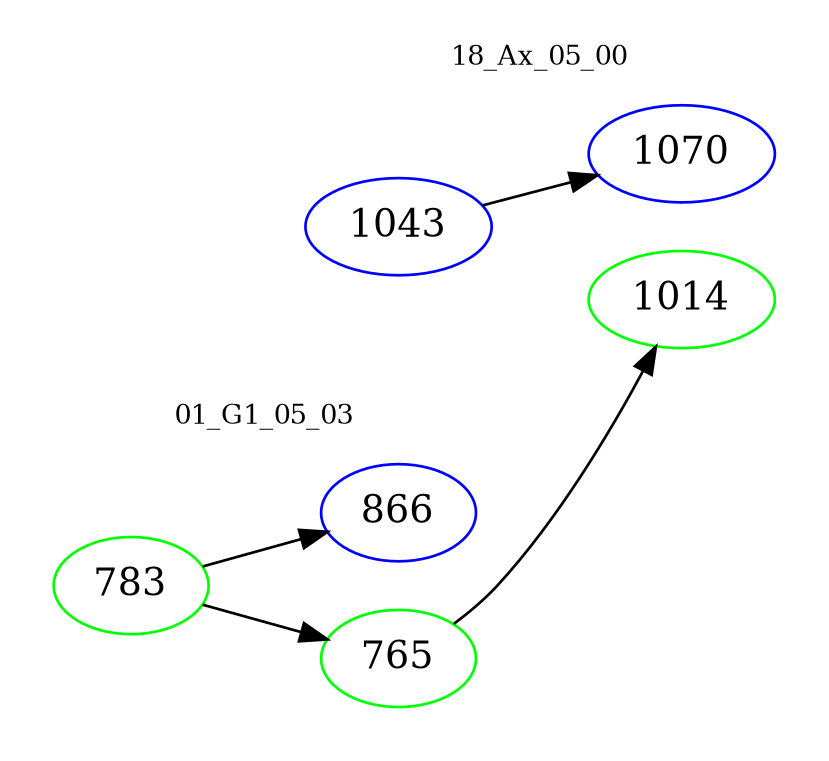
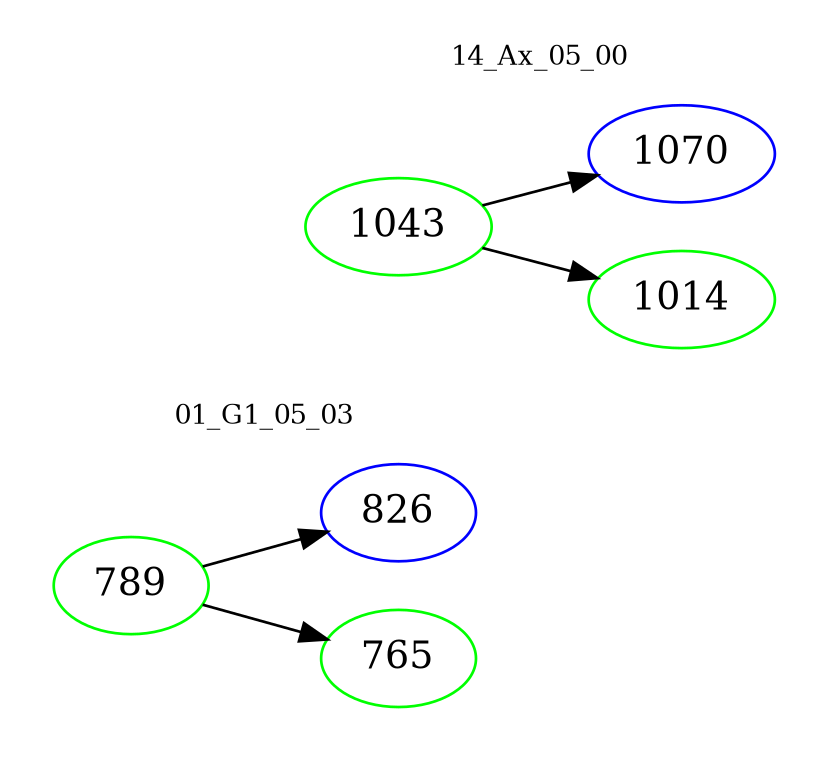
cluster "18_Ax_05_00": label "18_Ax_05_00" -> "14_Ax_05_00"
node "1043": color blue -> green
edge "765" -> "1014": now "1043" -> "1014"
node "866": label "866" -> "826"
node "783": label "783" -> "789"
